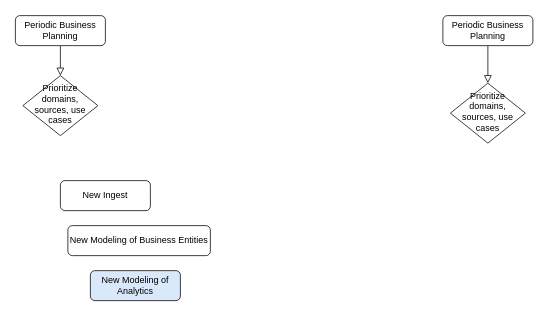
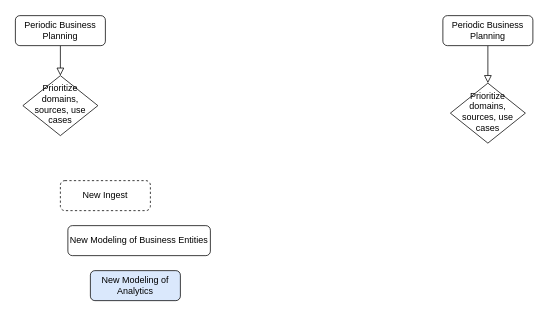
node "New Ingest": style solid -> dashed
